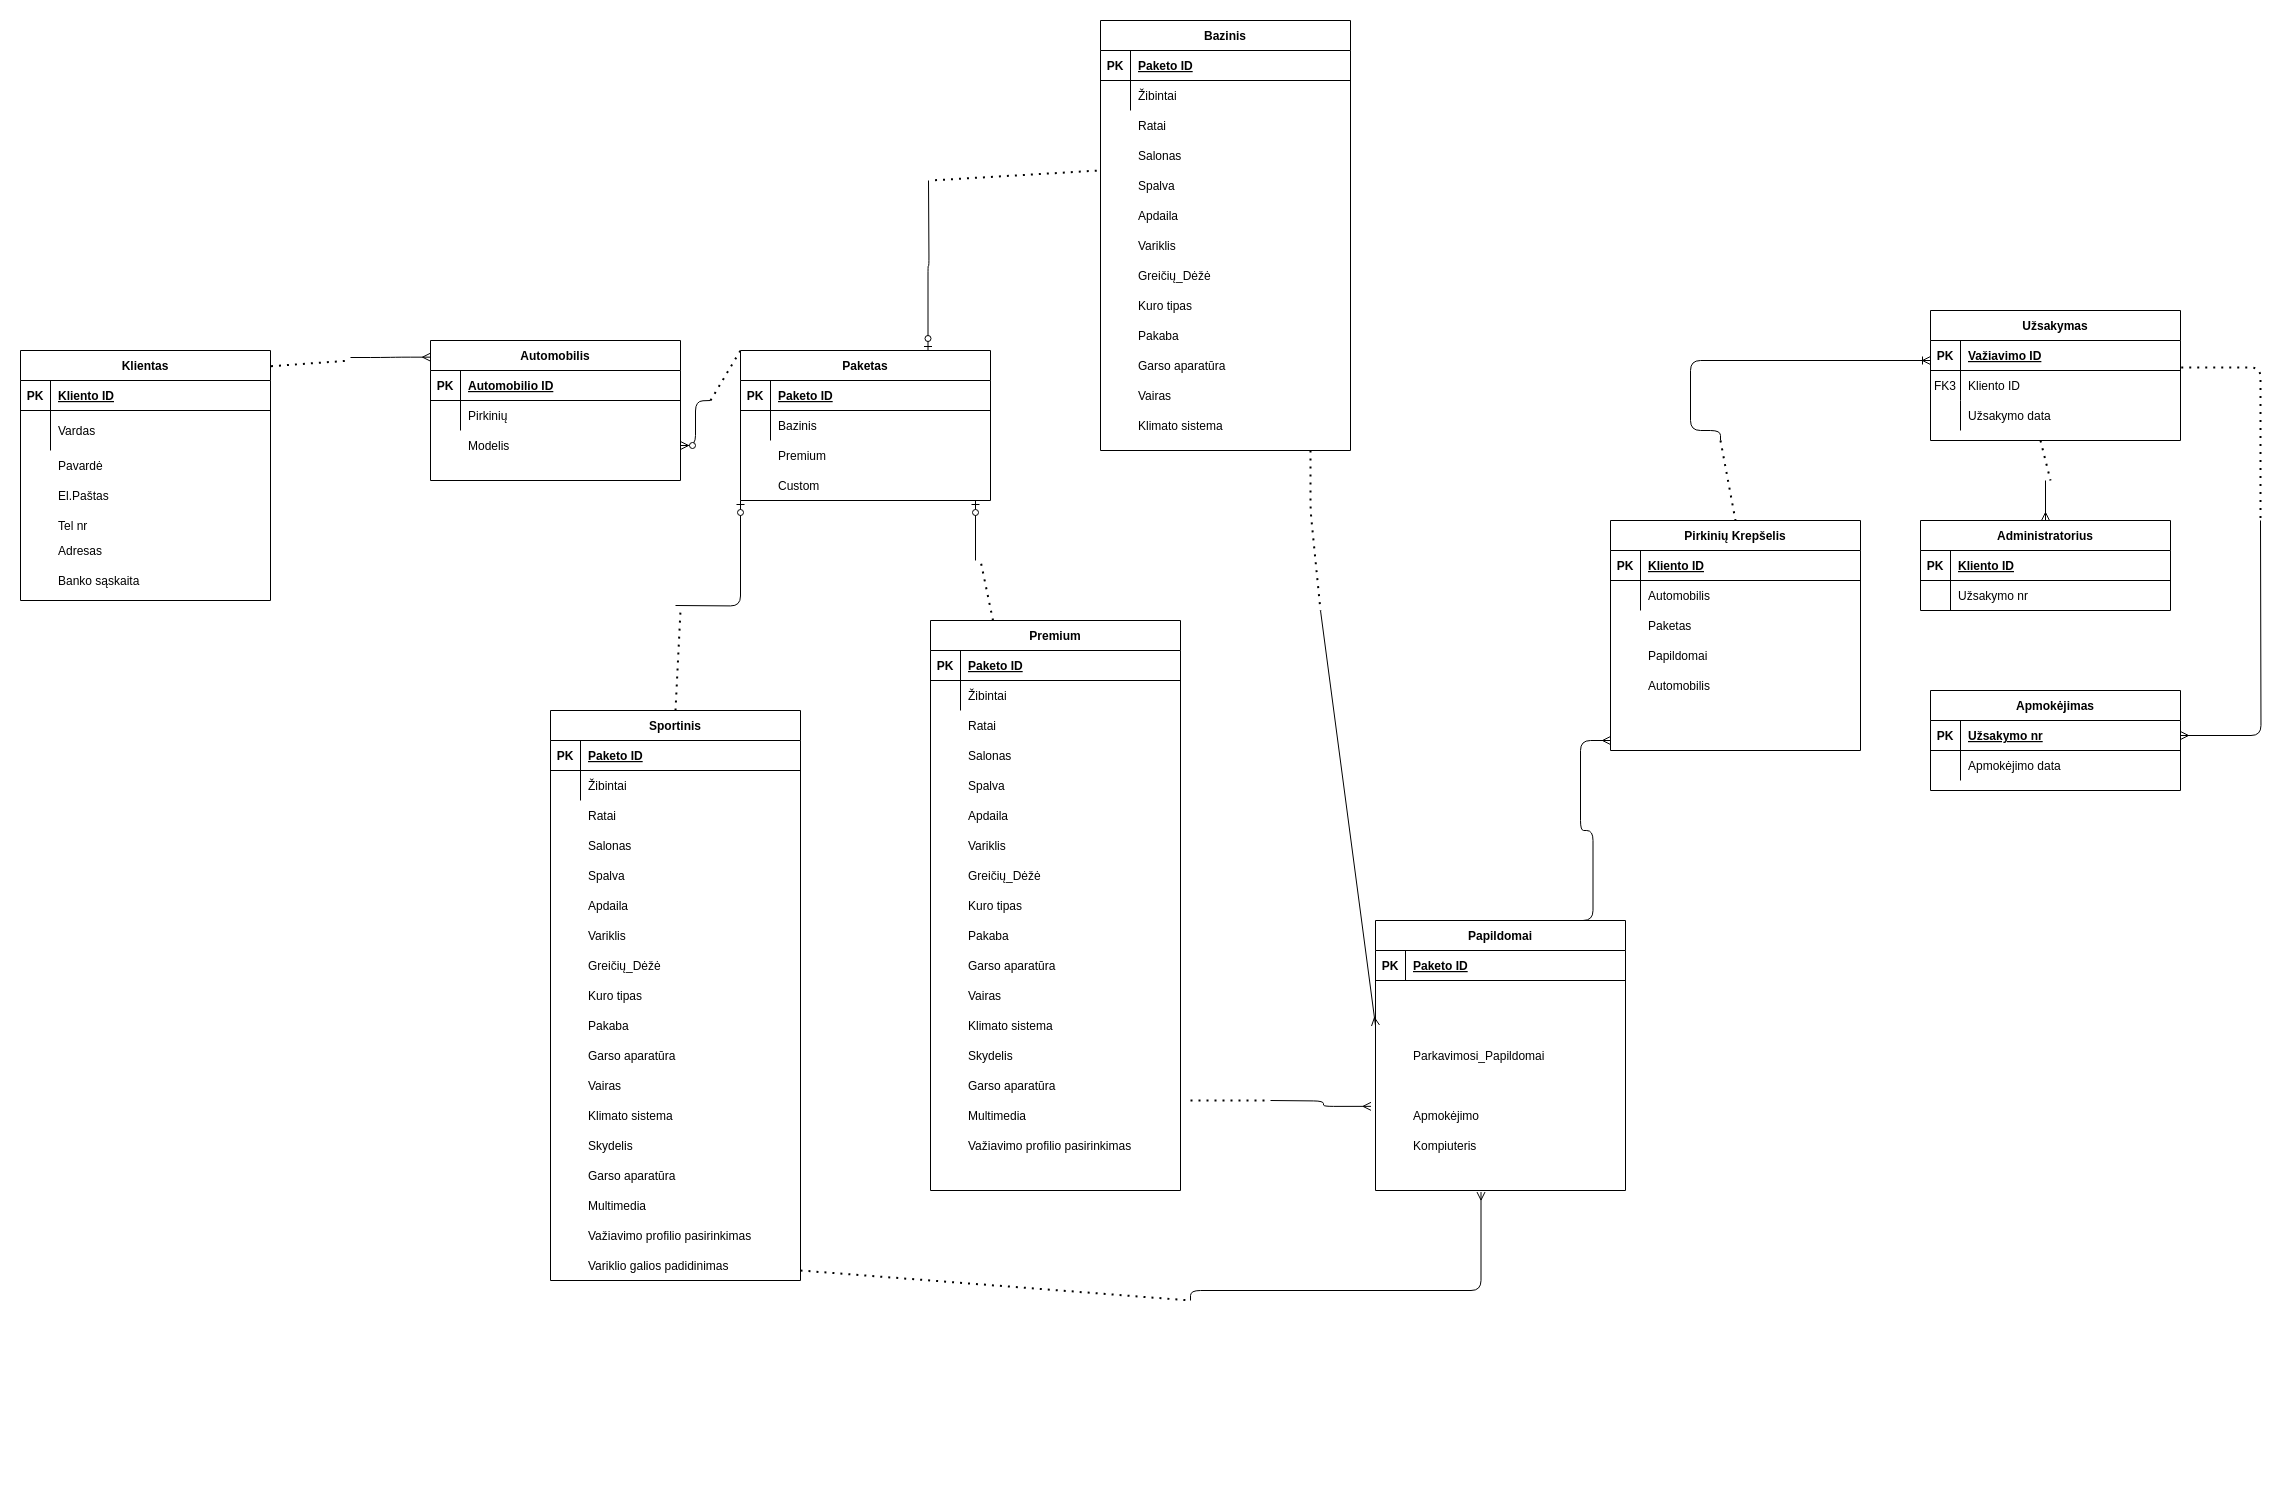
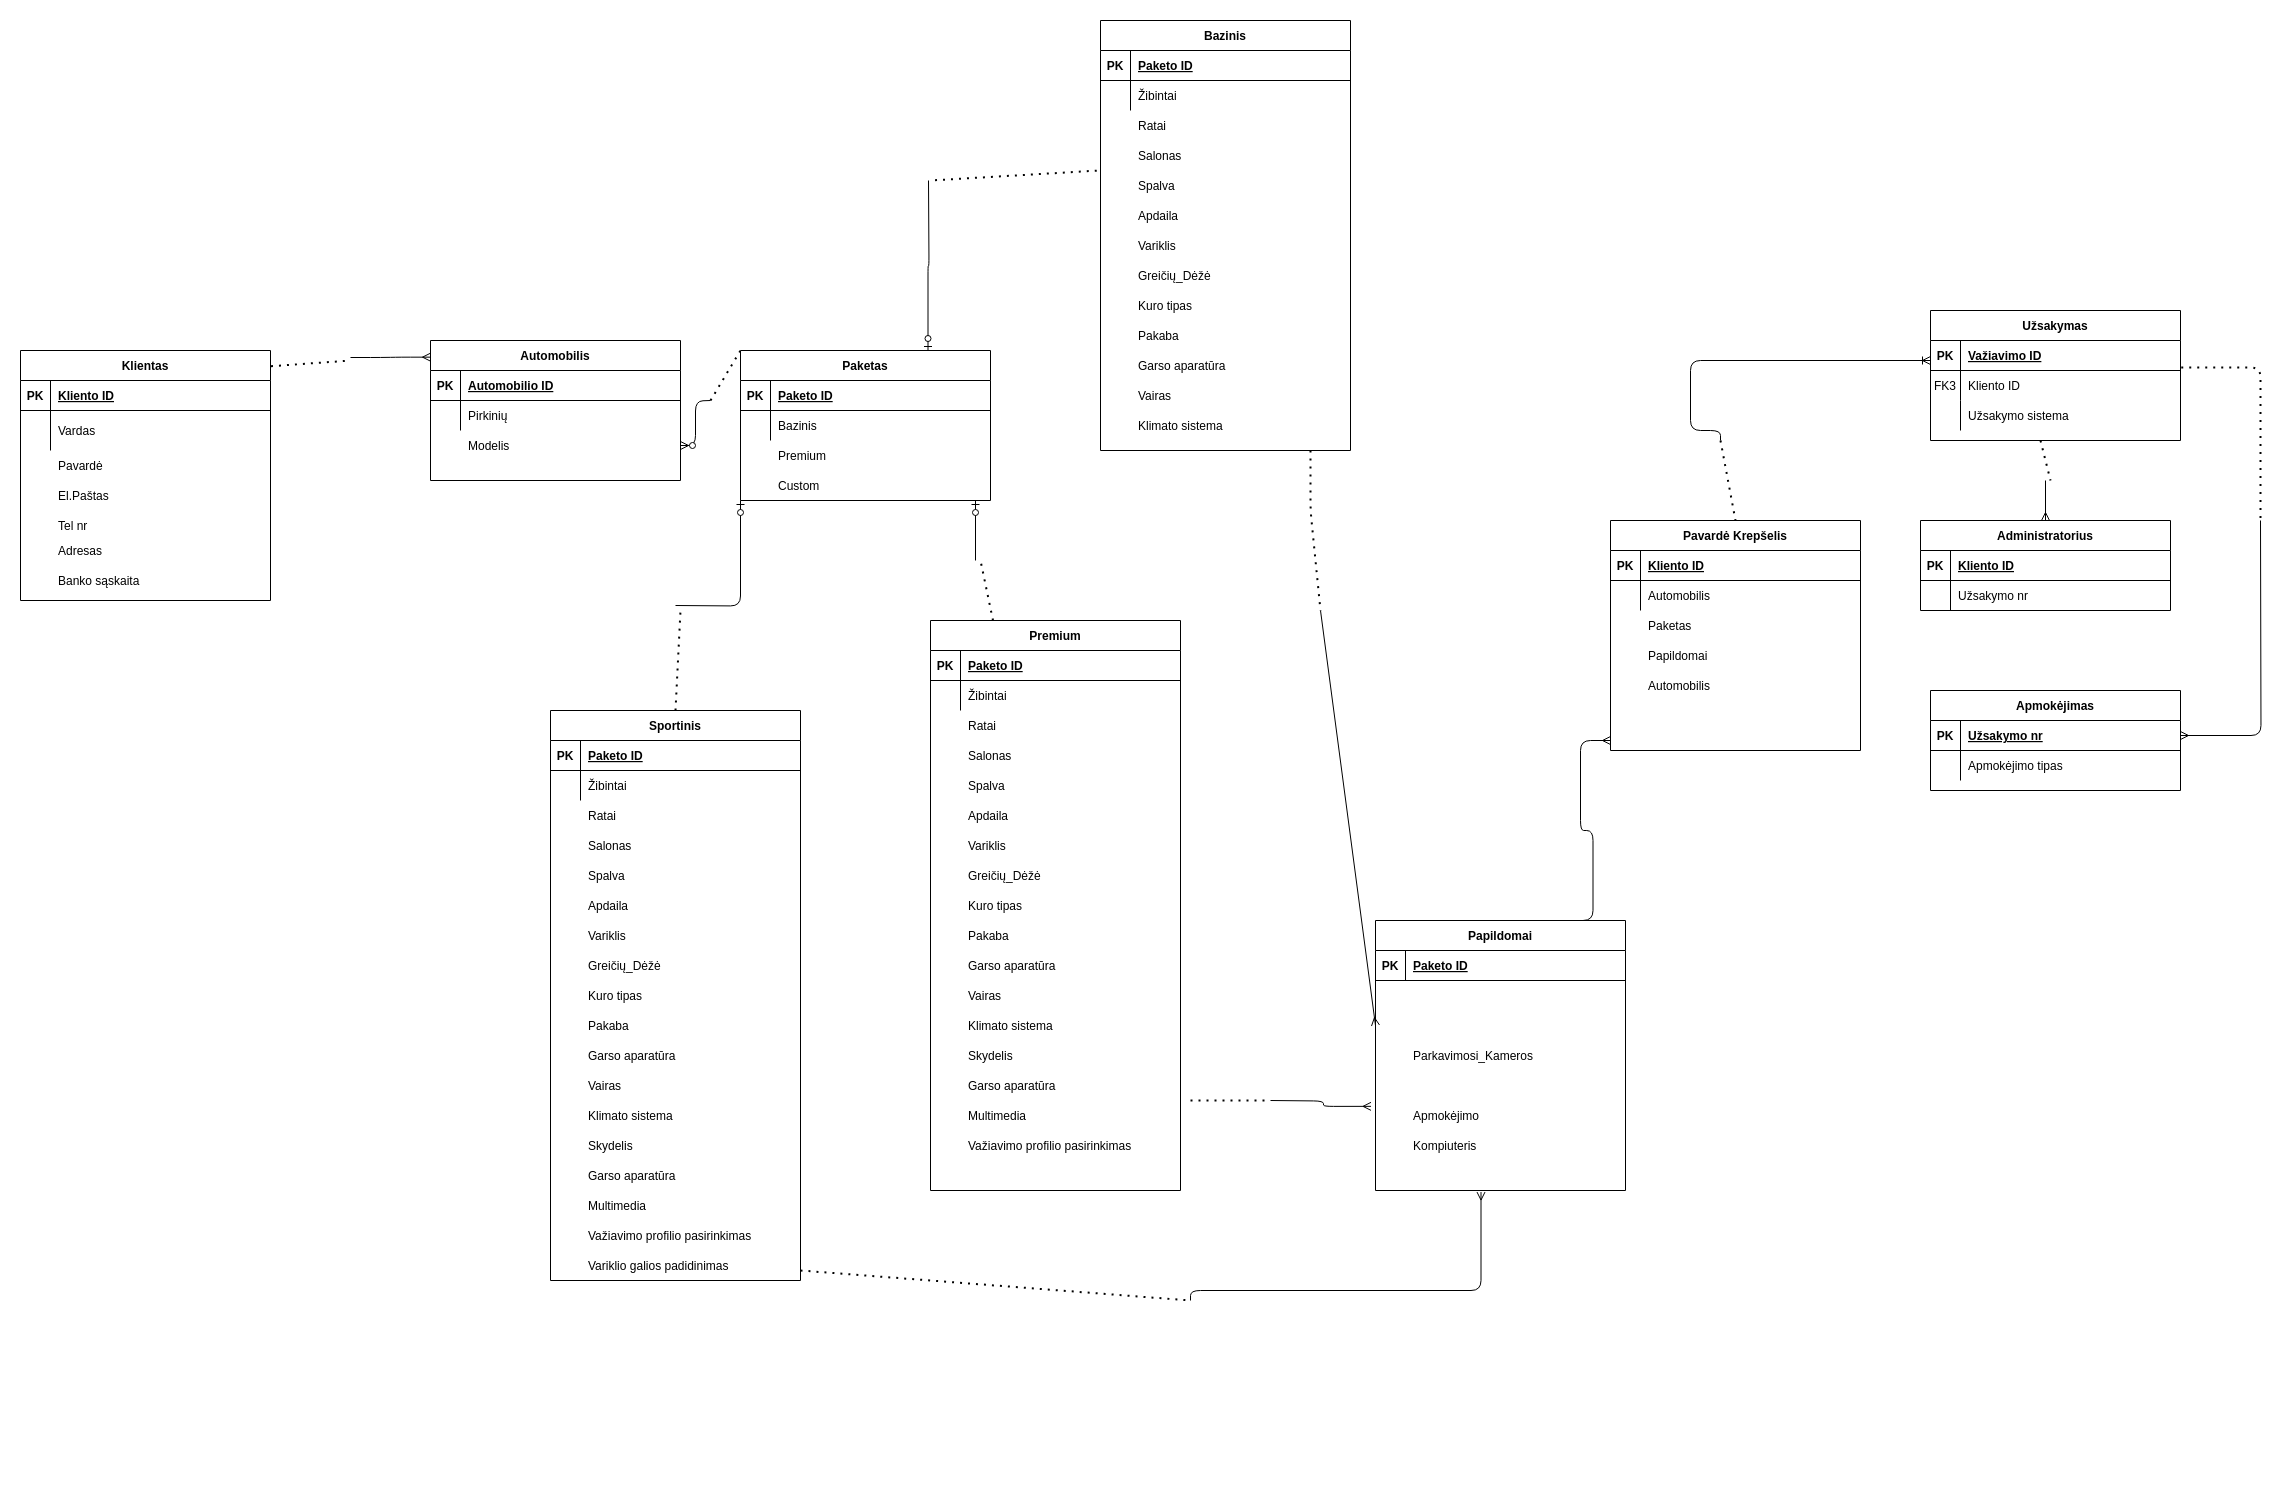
node "Užsakymo data": label "Užsakymo data" -> "Užsakymo sistema"
node "Pirkinių Krepšelis": label "Pirkinių Krepšelis" -> "Pavardė Krepšelis"
node "Apmokėjimo data": label "Apmokėjimo data" -> "Apmokėjimo tipas"
node "Parkavimosi_Papildomai": label "Parkavimosi_Papildomai" -> "Parkavimosi_Kameros"
